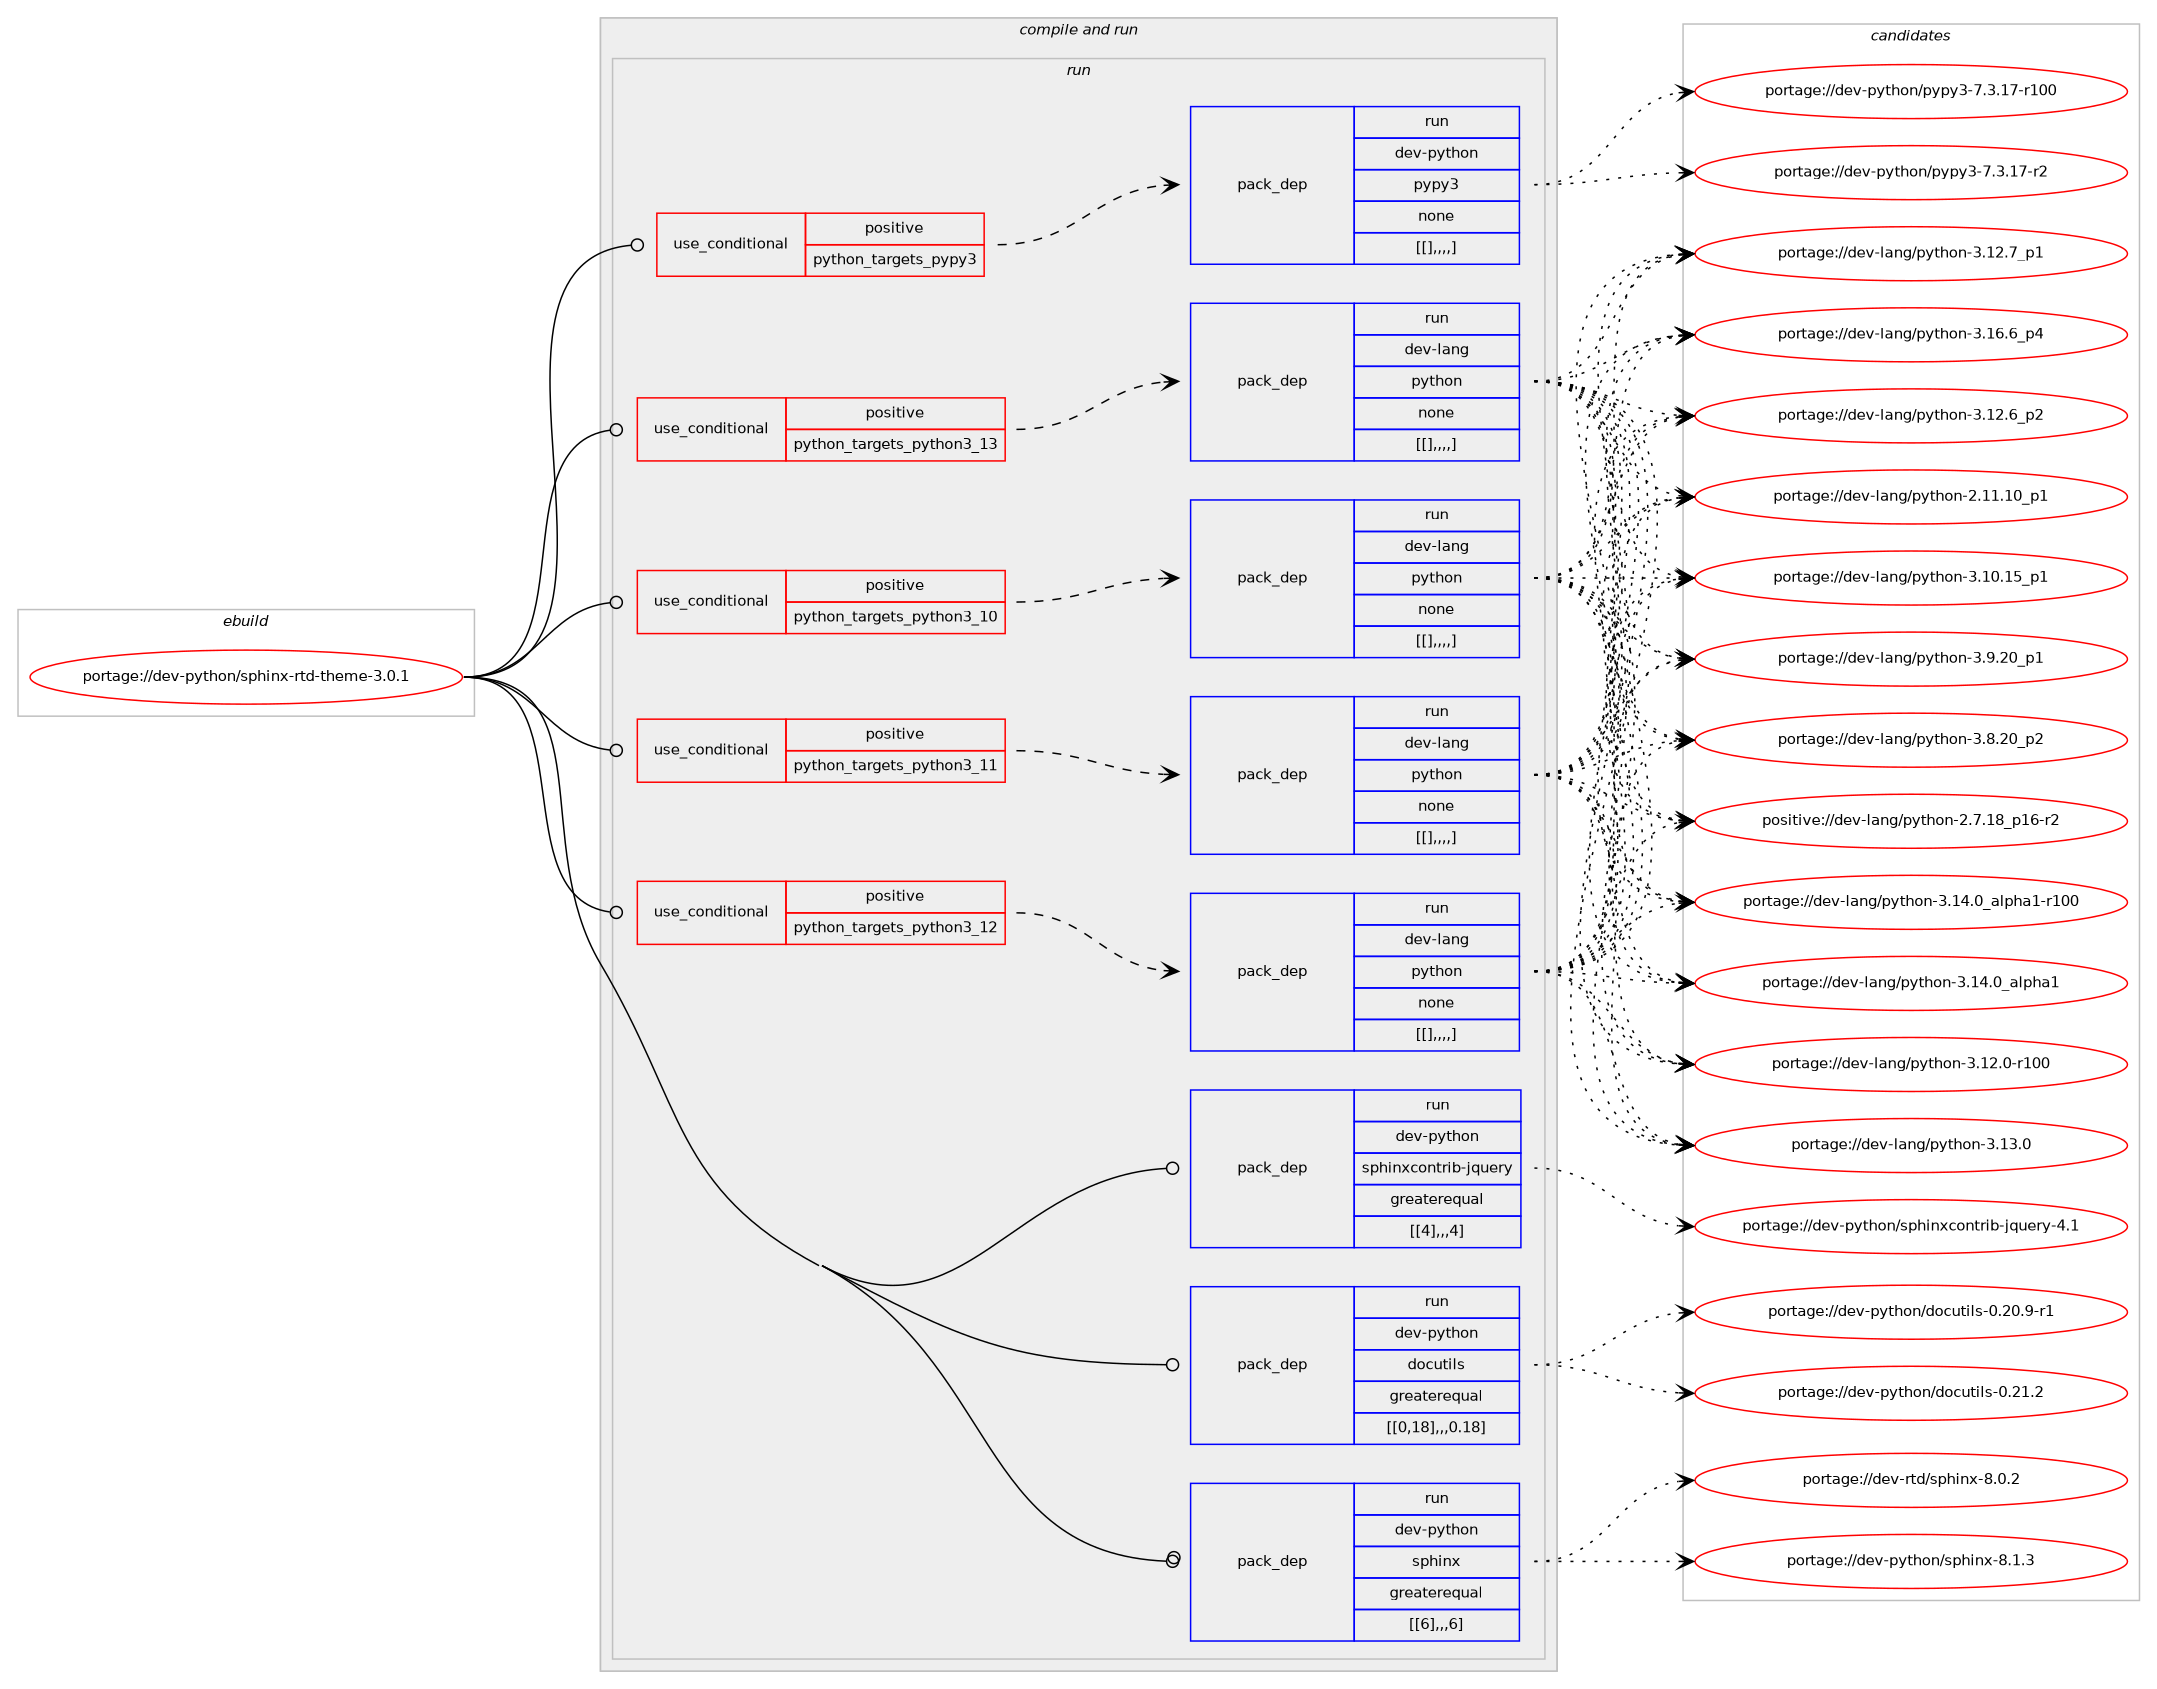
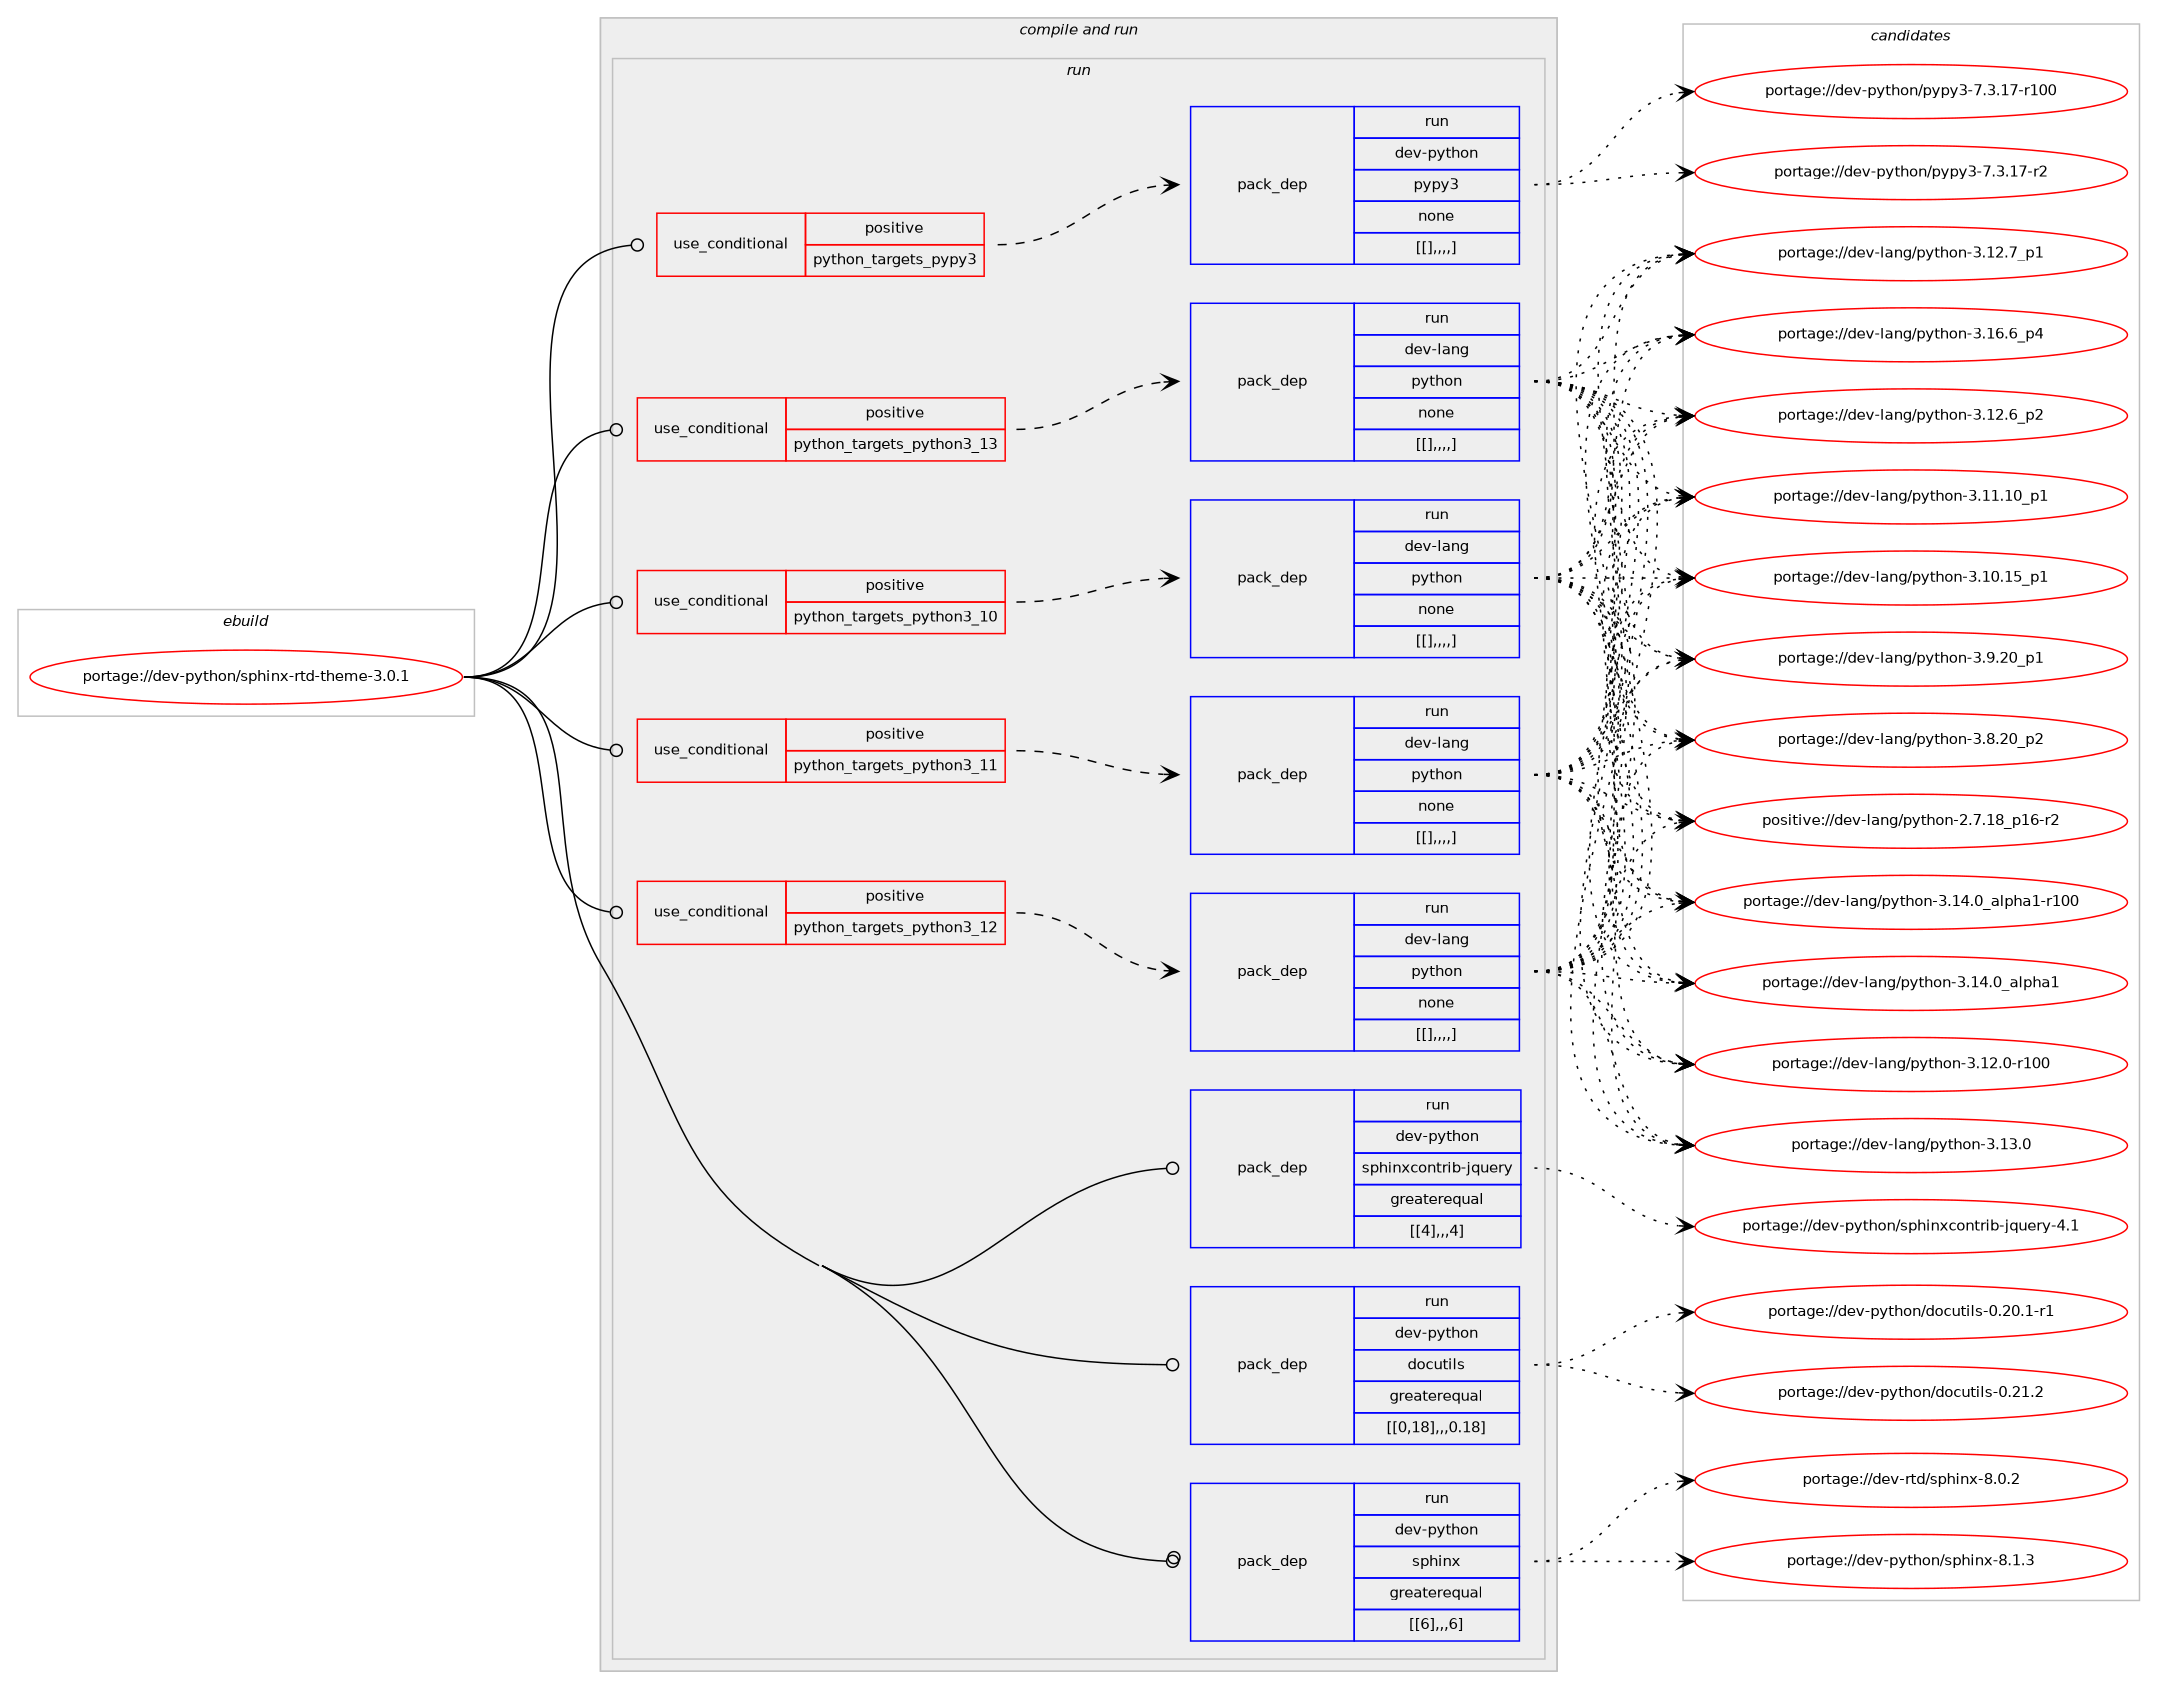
node "portage://dev-lang/python-2.11.10_p1": label "portage://dev-lang/python-2.11.10_p1" -> "portage://dev-lang/python-3.11.10_p1"
node "portage://dev-python/docutils-0.20.9-r1": label "portage://dev-python/docutils-0.20.9-r1" -> "portage://dev-python/docutils-0.20.1-r1"
